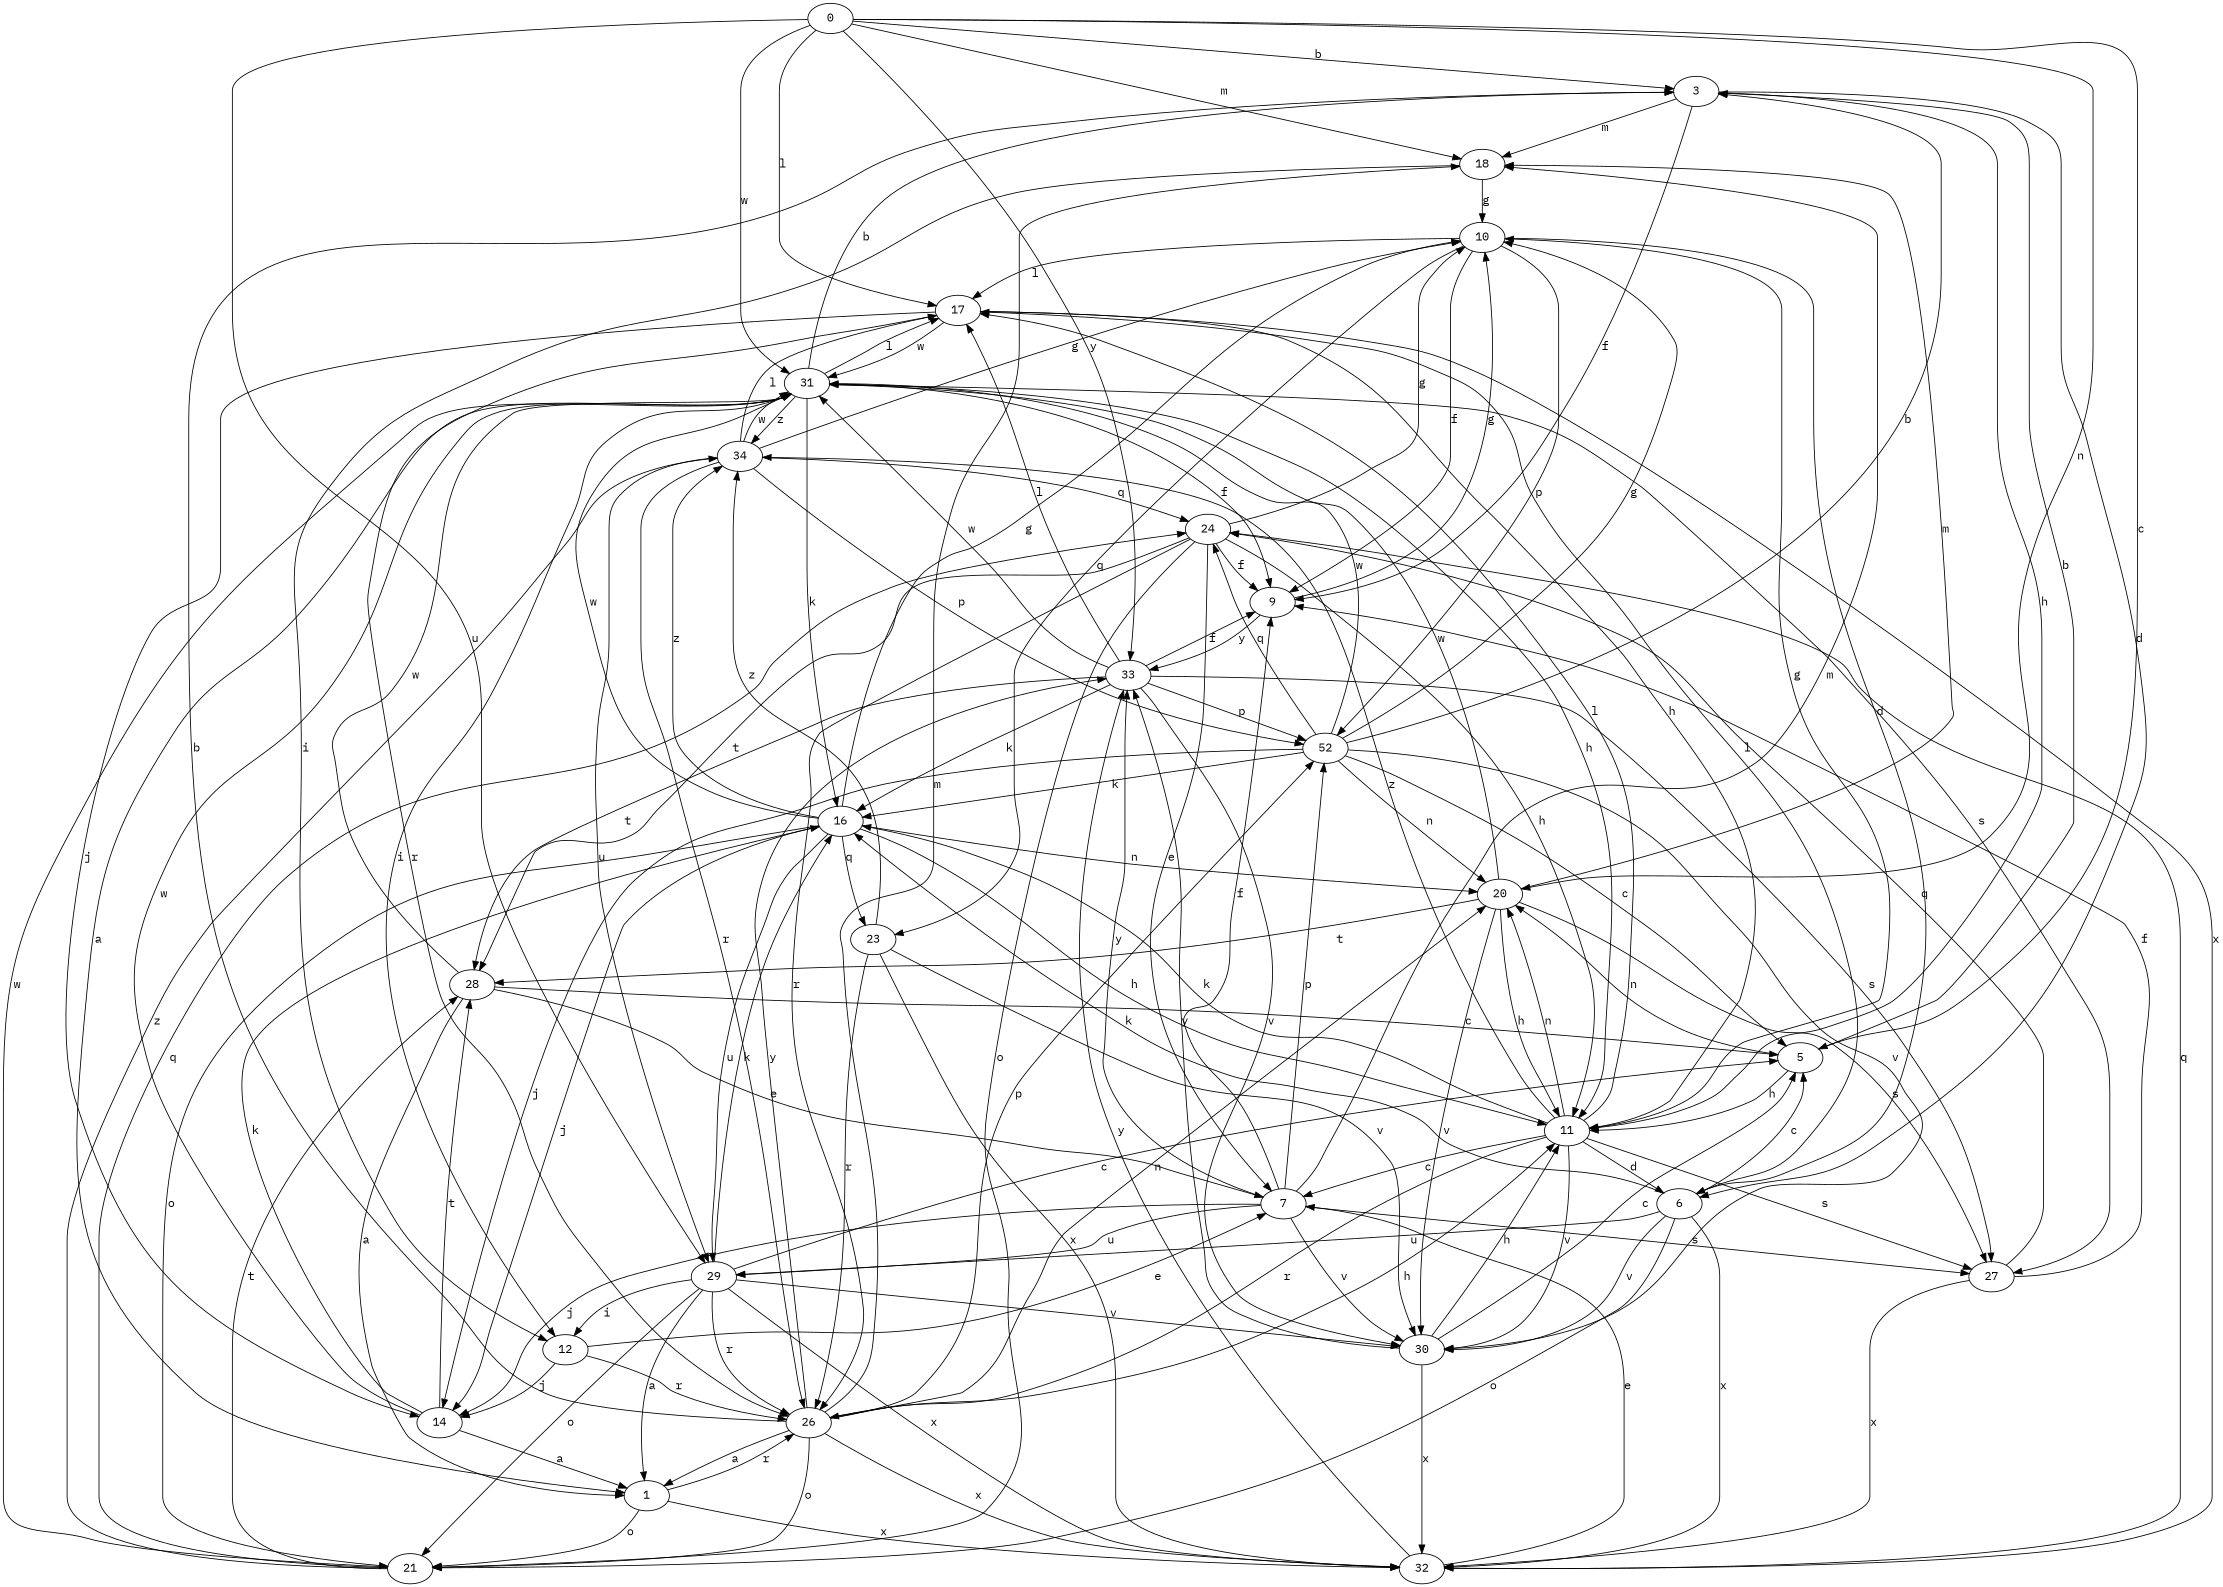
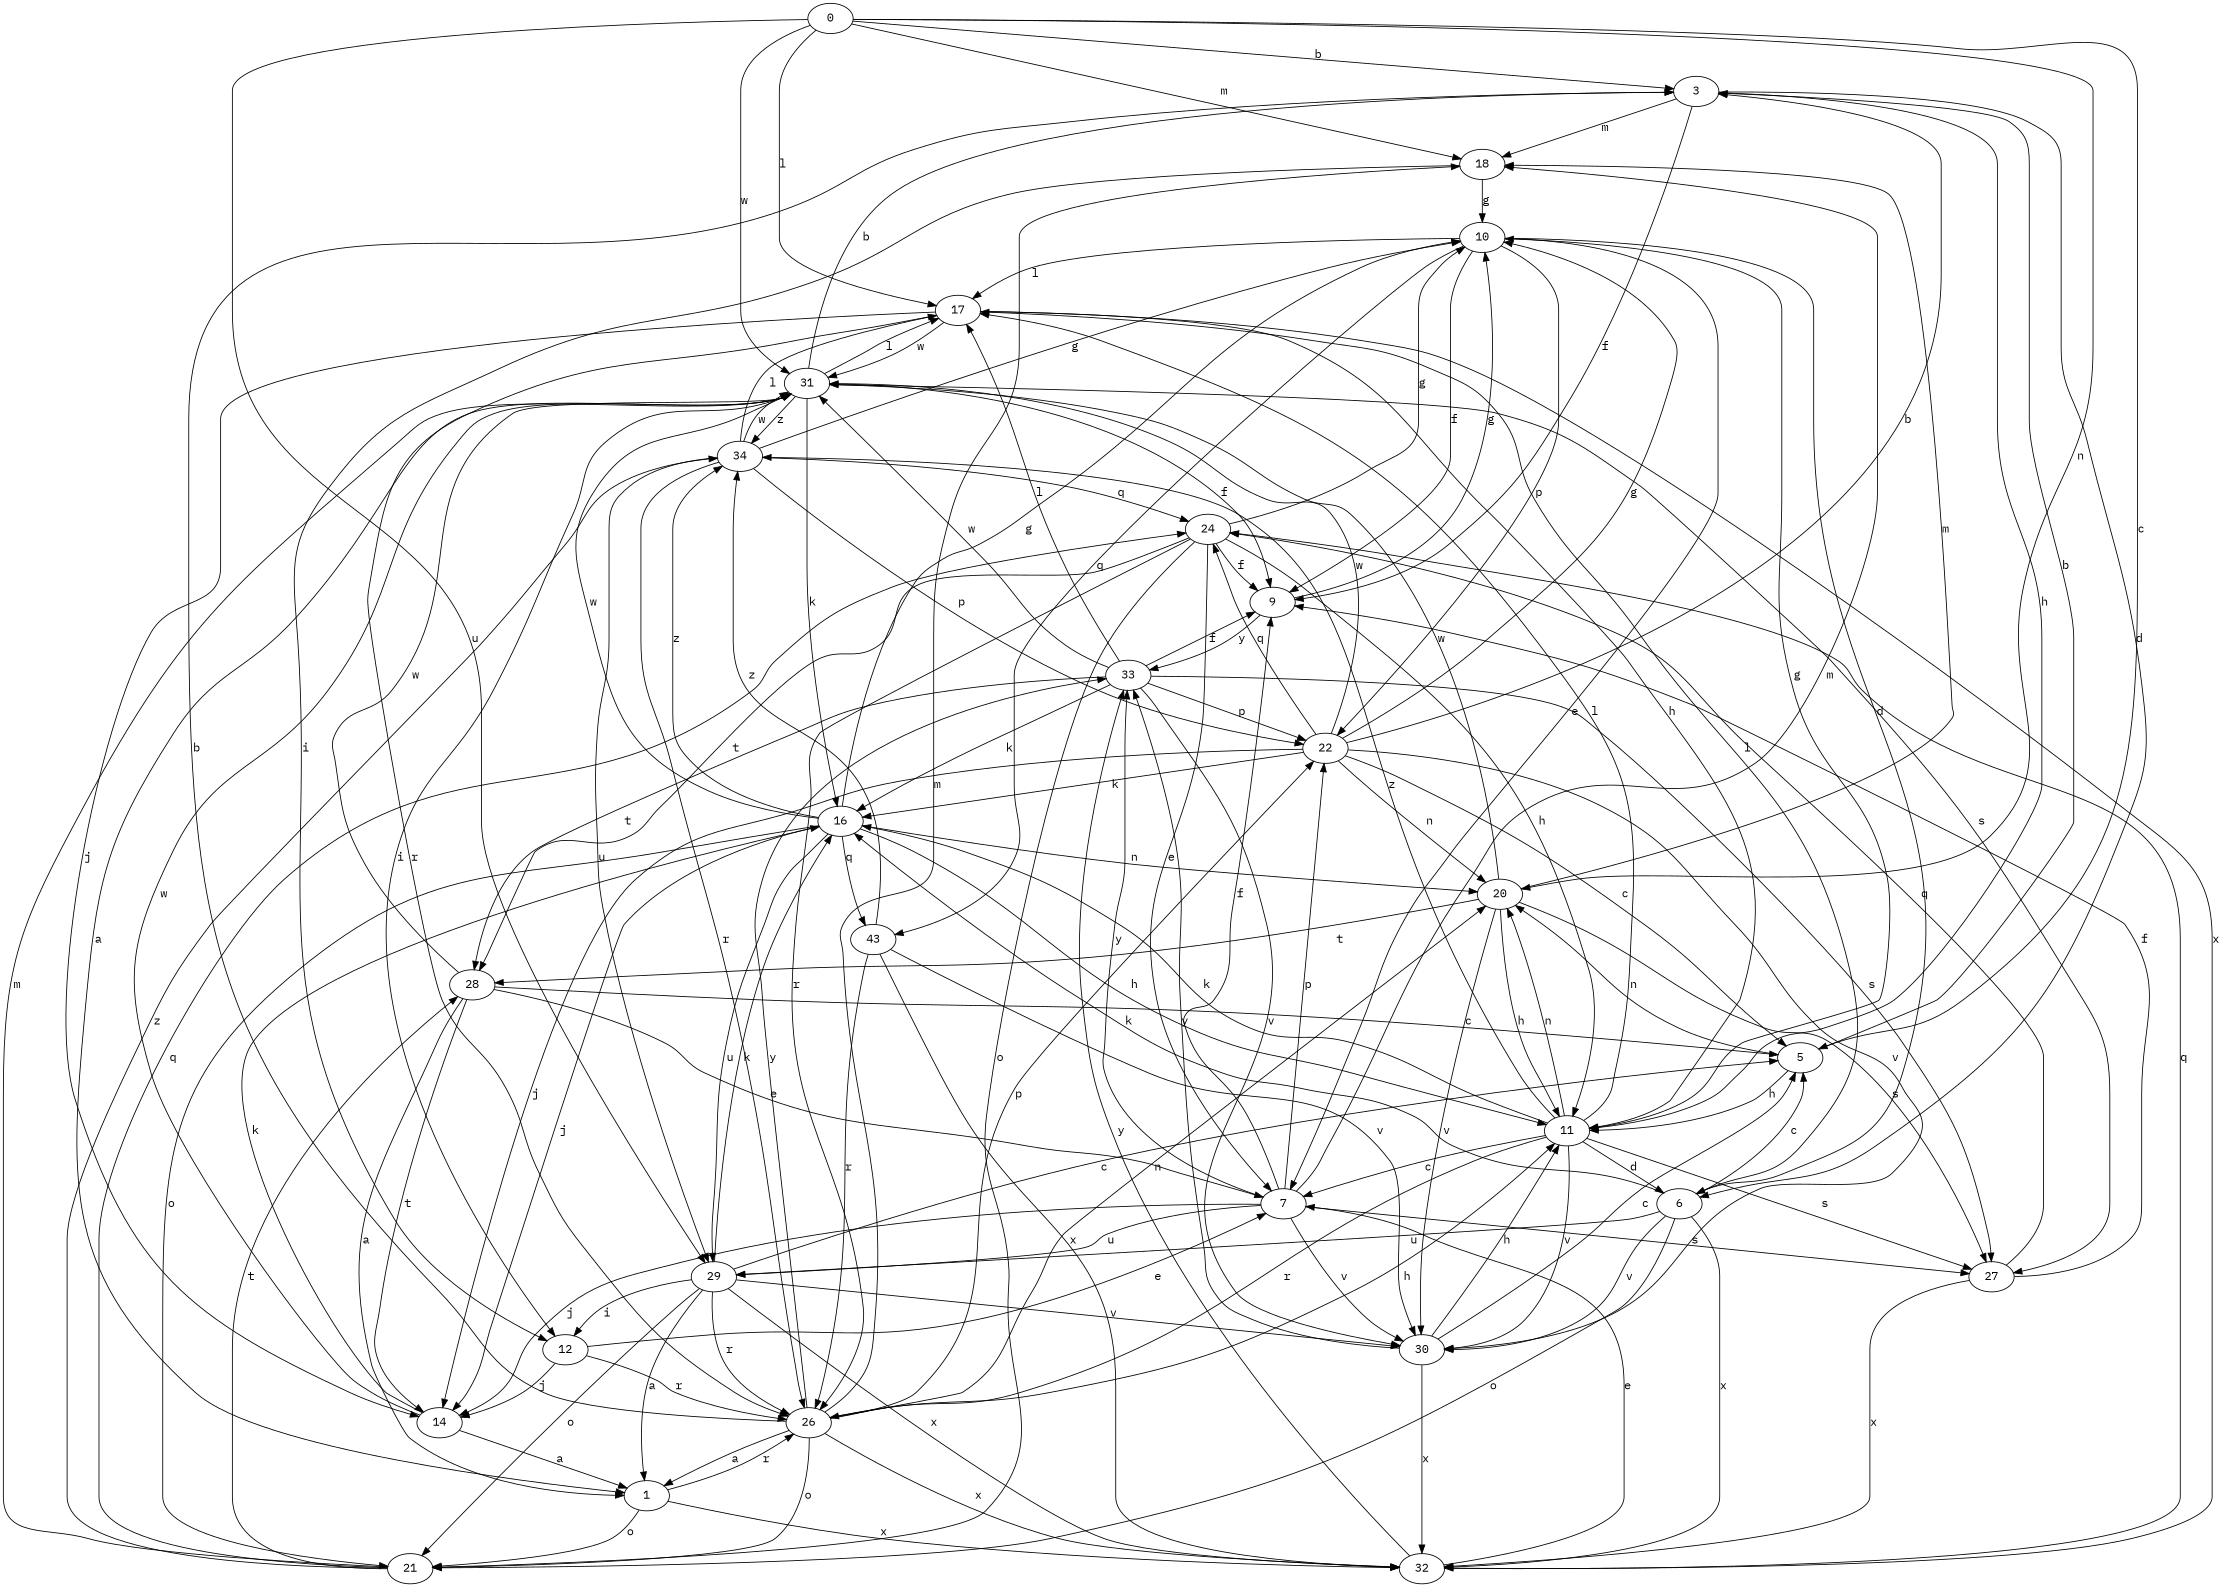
edge "0" -> "33": removed, label "y"
edge "31" -> "11": removed, label "h"
edge "10" -> "7": added, label "e"
node "52": label "52" -> "22"
node "23": label "23" -> "43"
edge "21" -> "31": label "w" -> "m"
edge "14" -> "28": reversed
